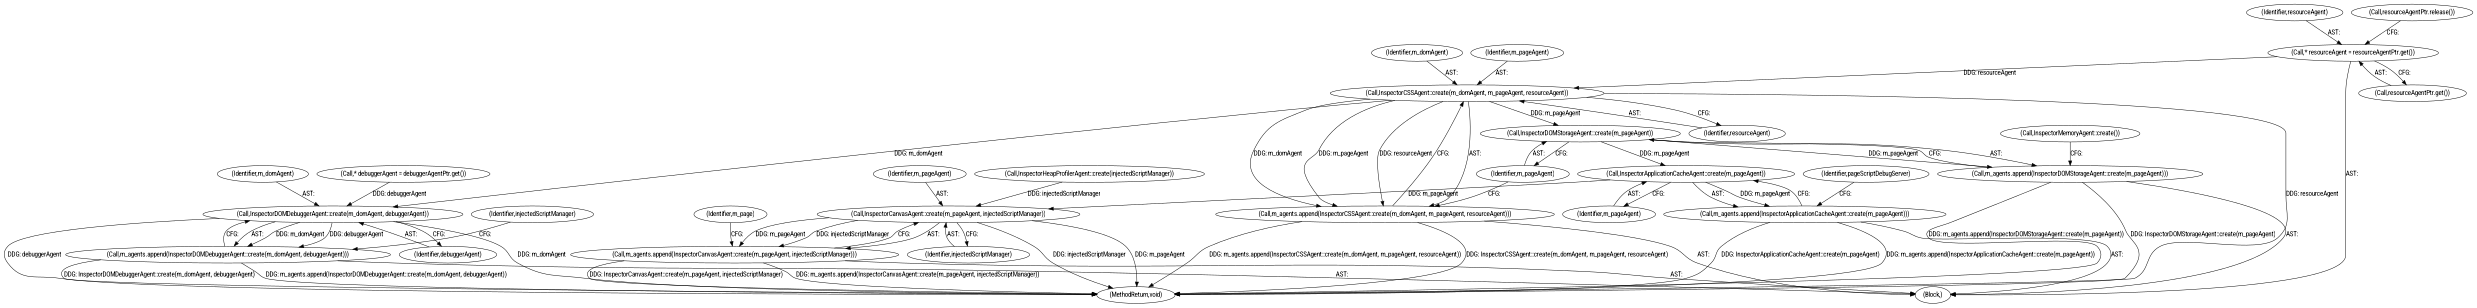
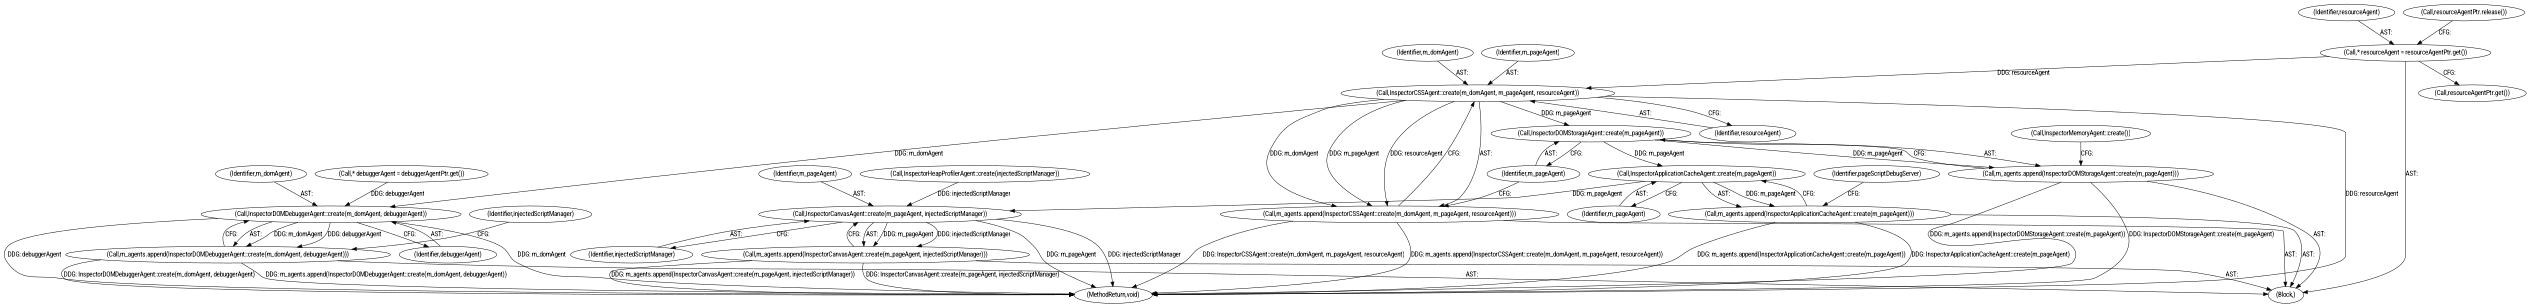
edge "(Call,resourceAgentPtr.get())" -> "(Call,* resourceAgent = resourceAgentPtr.get())": removed, label "AST:"
node "(Identifier,m_page)": removed
